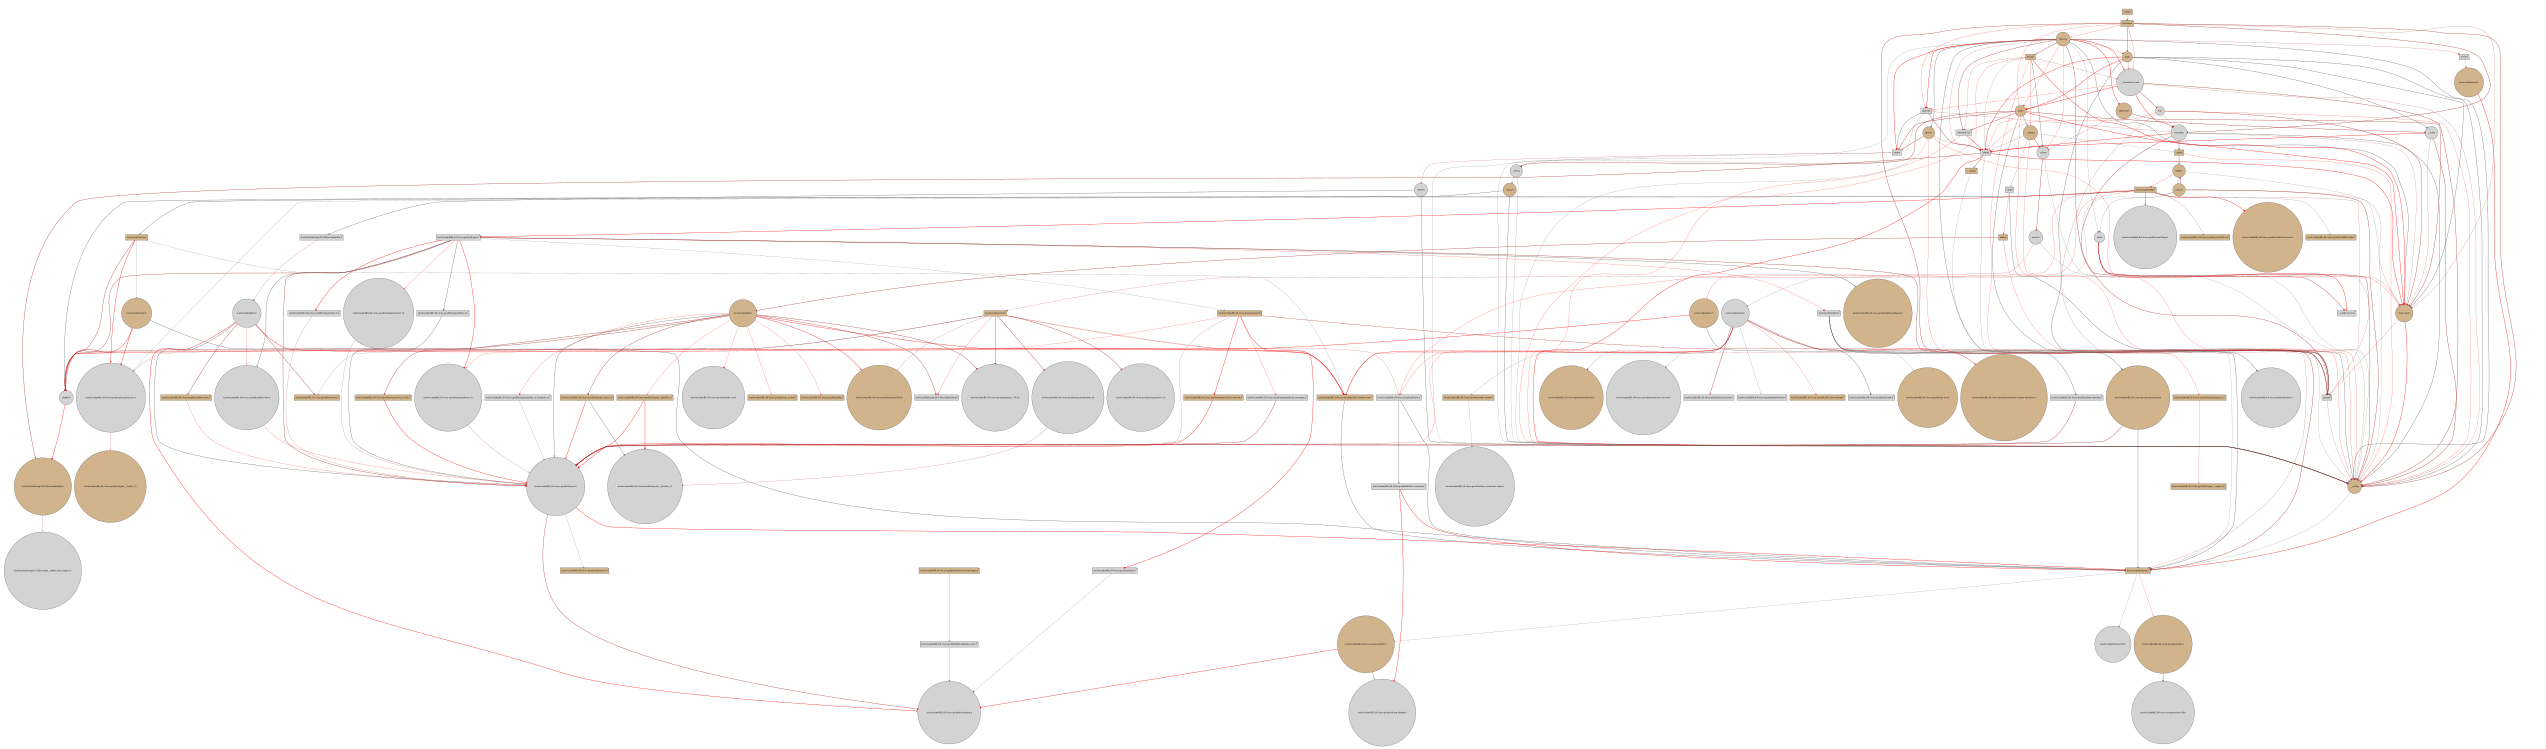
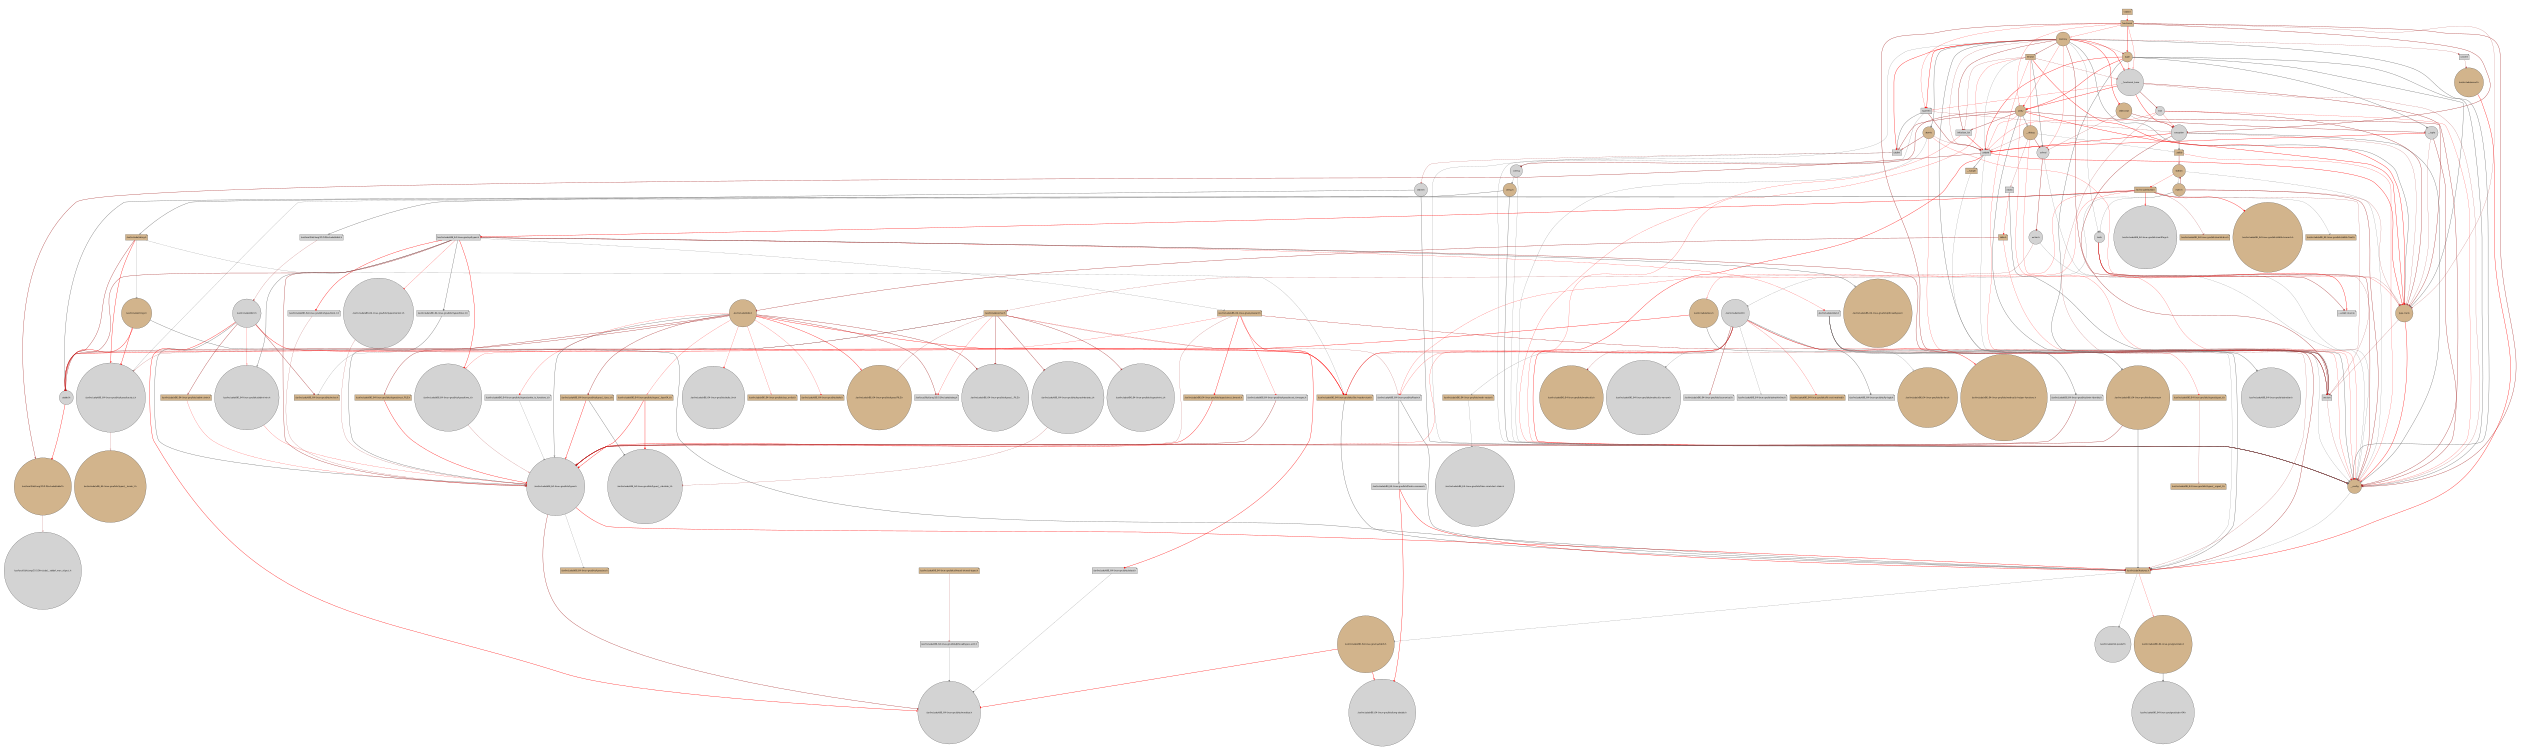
edge "/usr/include/x86_64-linux-gnu/sys/cdefs.h" -> "/usr/include/x86_64-linux-gnu/bits/long-double.h": color gray40 -> red
